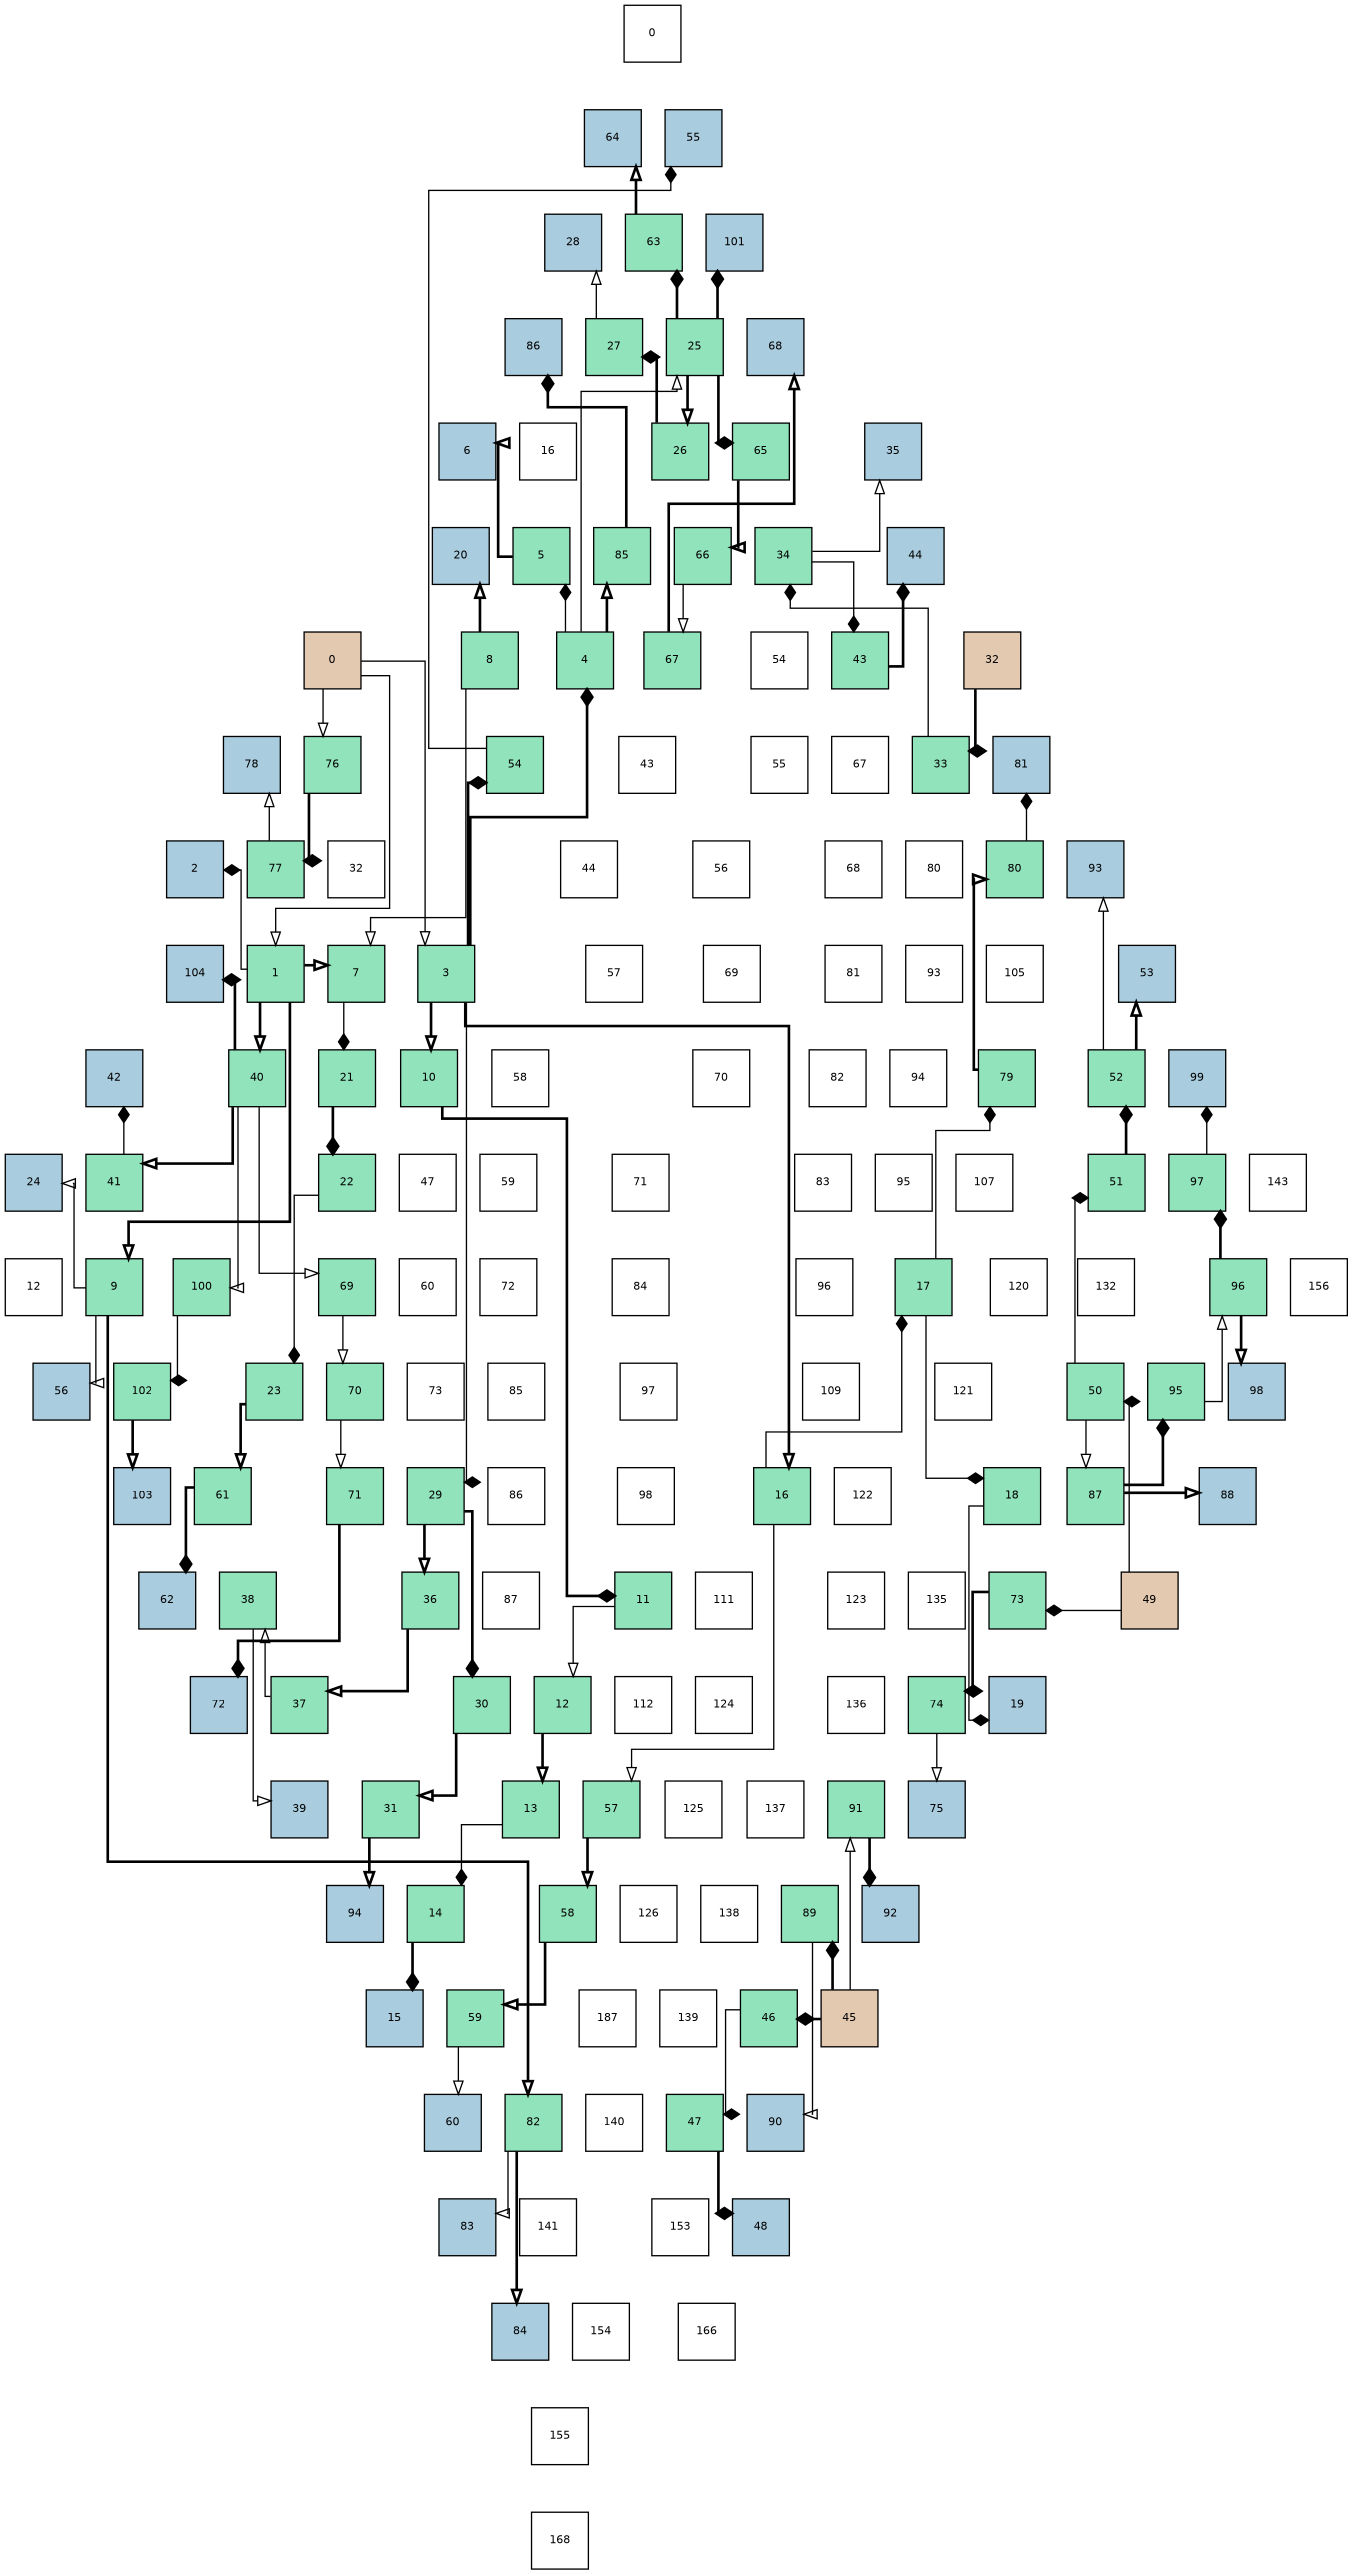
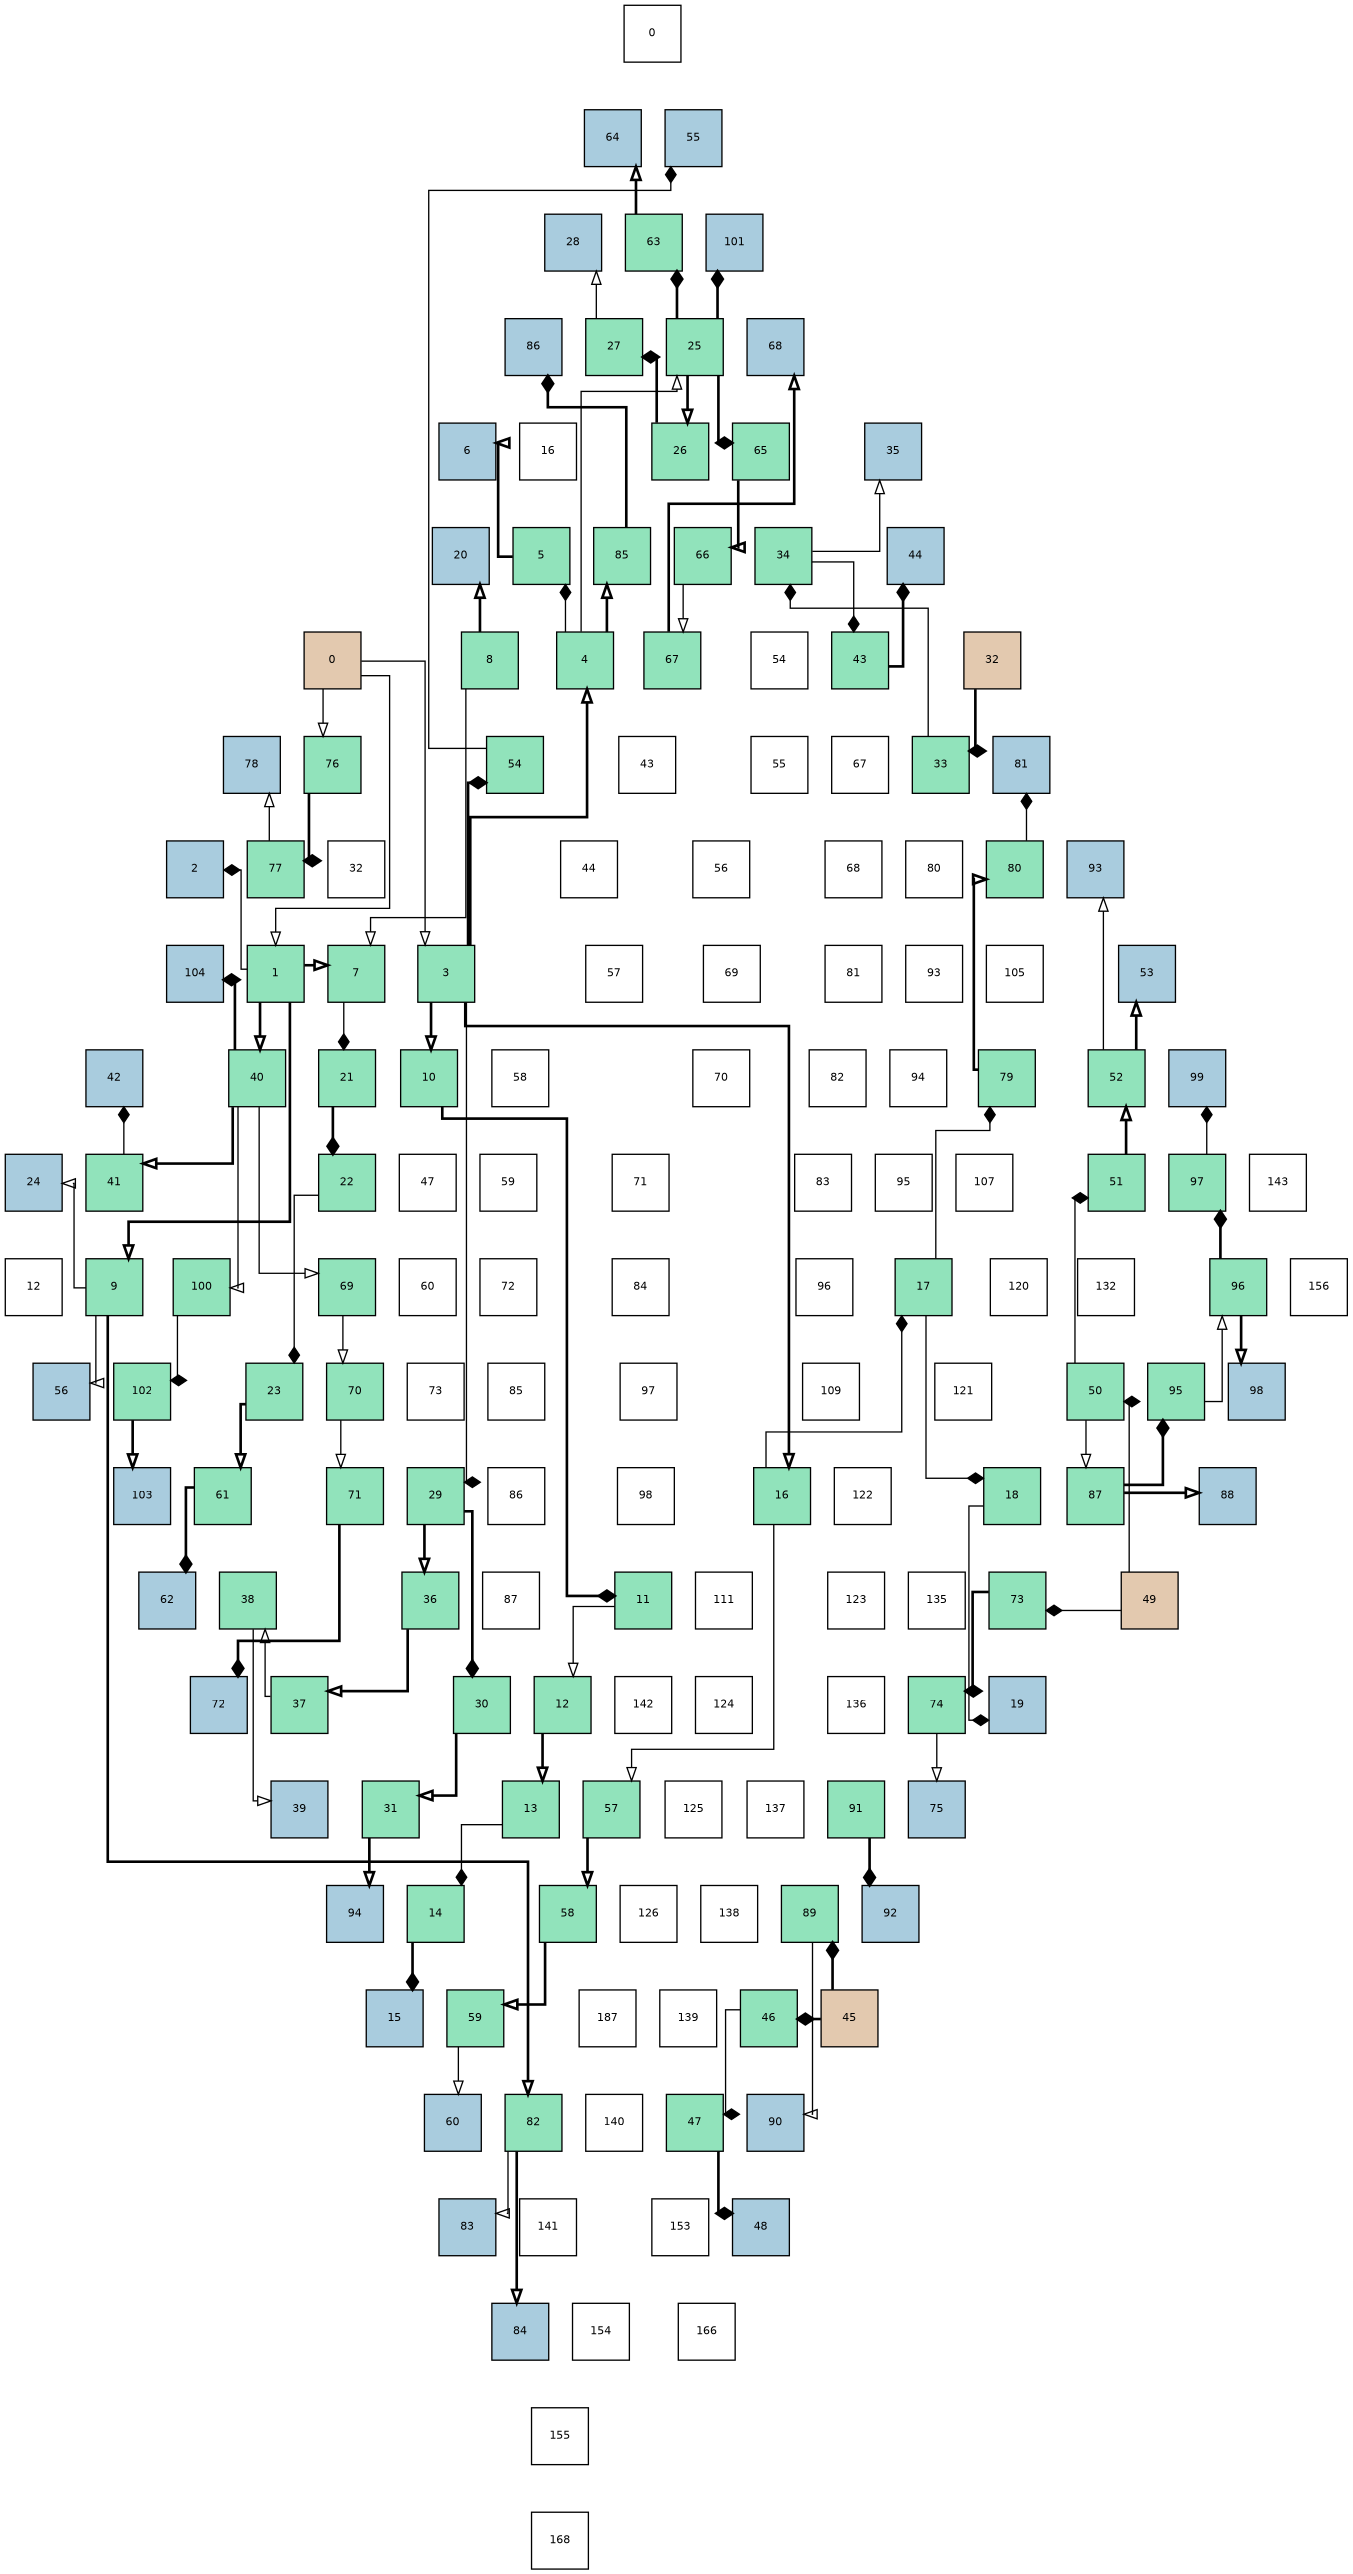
edge "3" -> "4": arrowhead diamond -> onormal
edge "51" -> "52": arrowhead diamond -> onormal
node "112": label "112" -> "142"
edge "45" -> "91": removed
